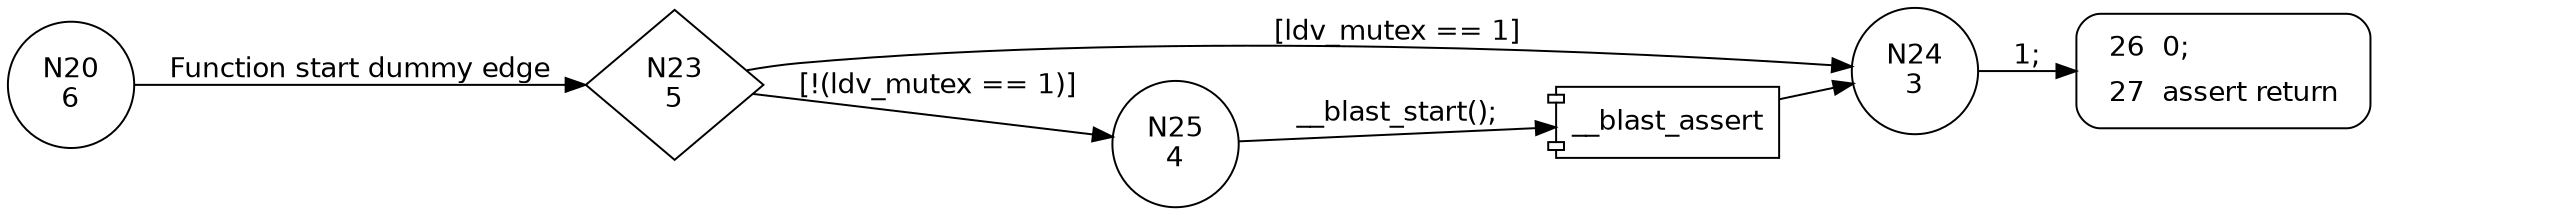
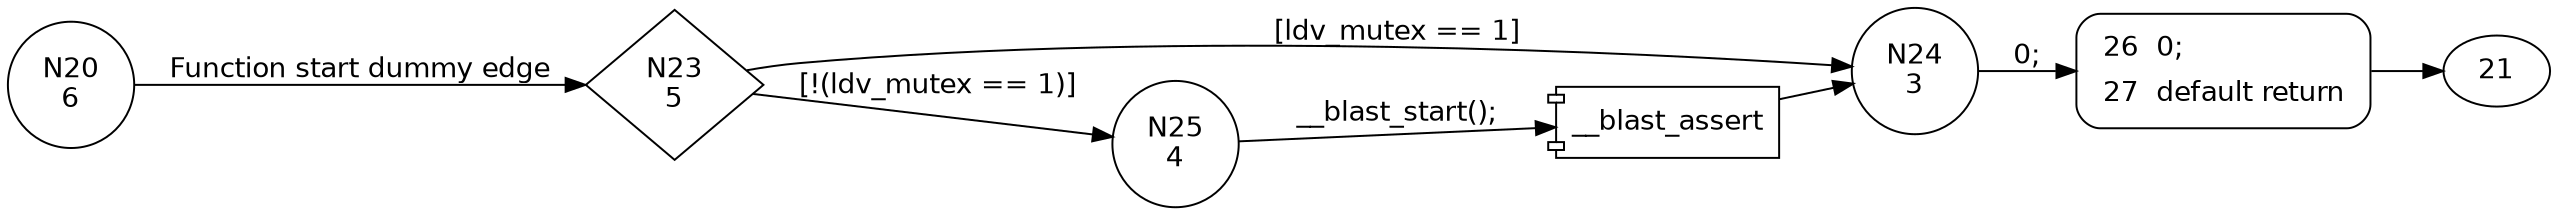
edge "N24 3" -> "26": label "1;" -> "0;"
node "21": added
node "26": text "assert return" -> "default return"
